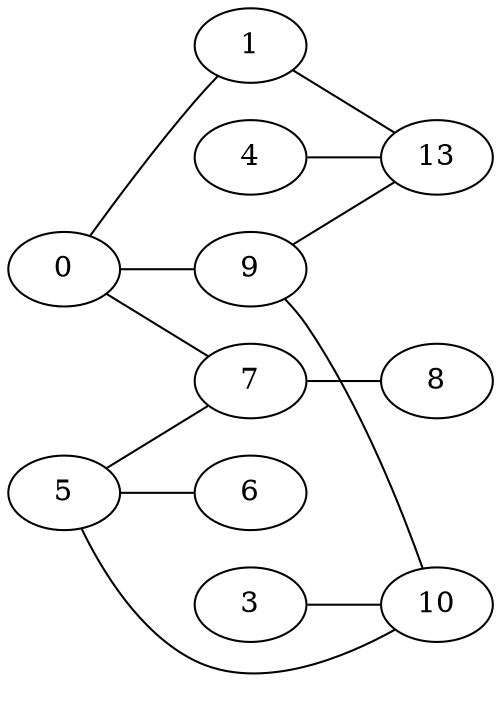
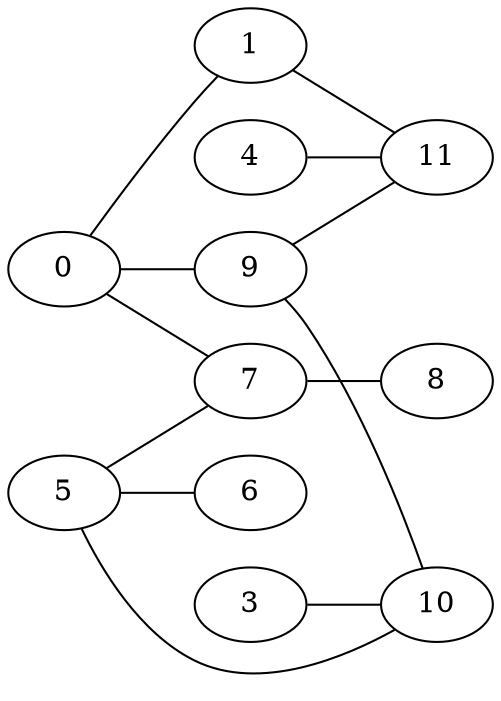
node "13": label "13" -> "11"
